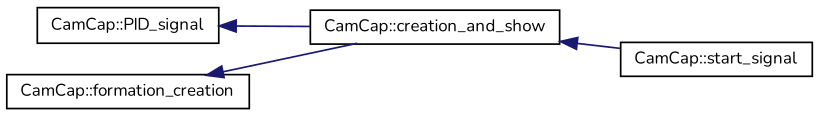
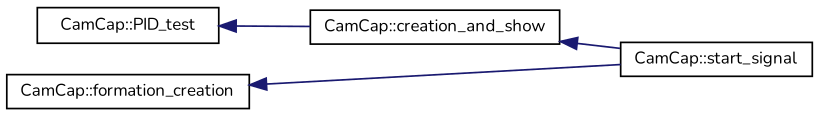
node "CamCap::PID_signal": label "CamCap::PID_signal" -> "CamCap::PID_test"
edge "CamCap::creation_and_show" -> "CamCap::formation_creation": now "CamCap::start_signal" -> "CamCap::formation_creation"
